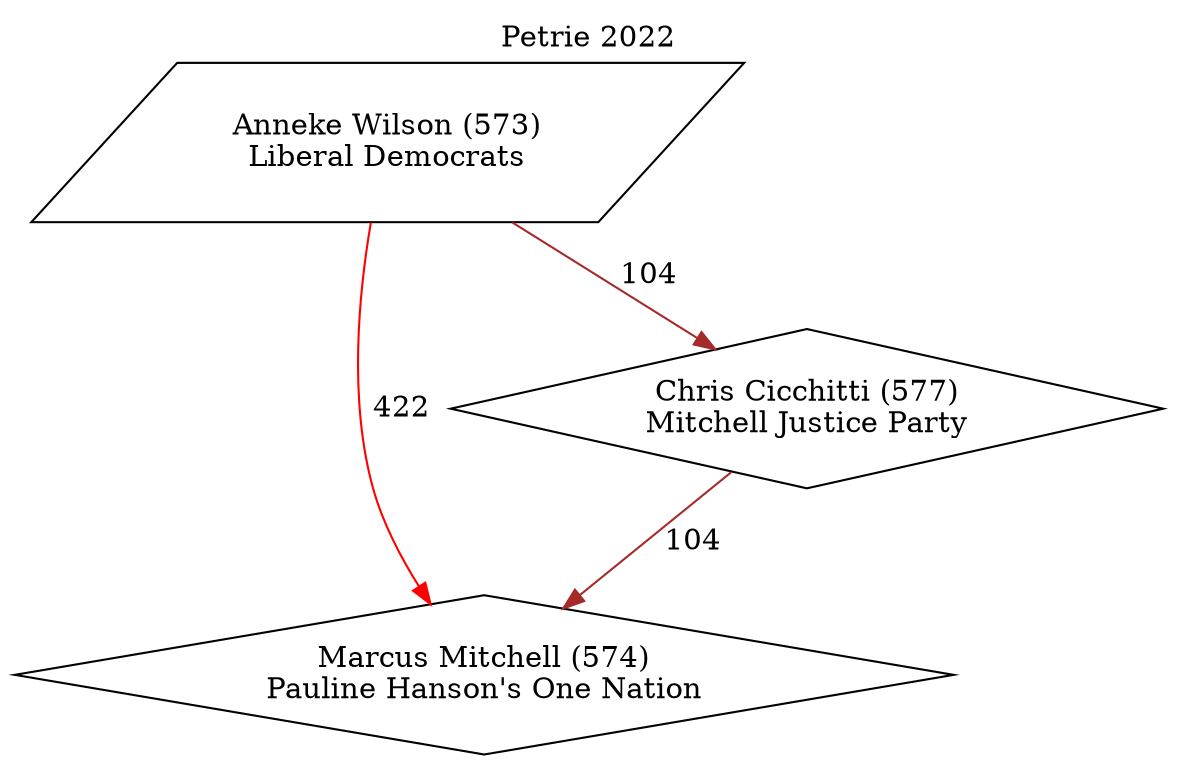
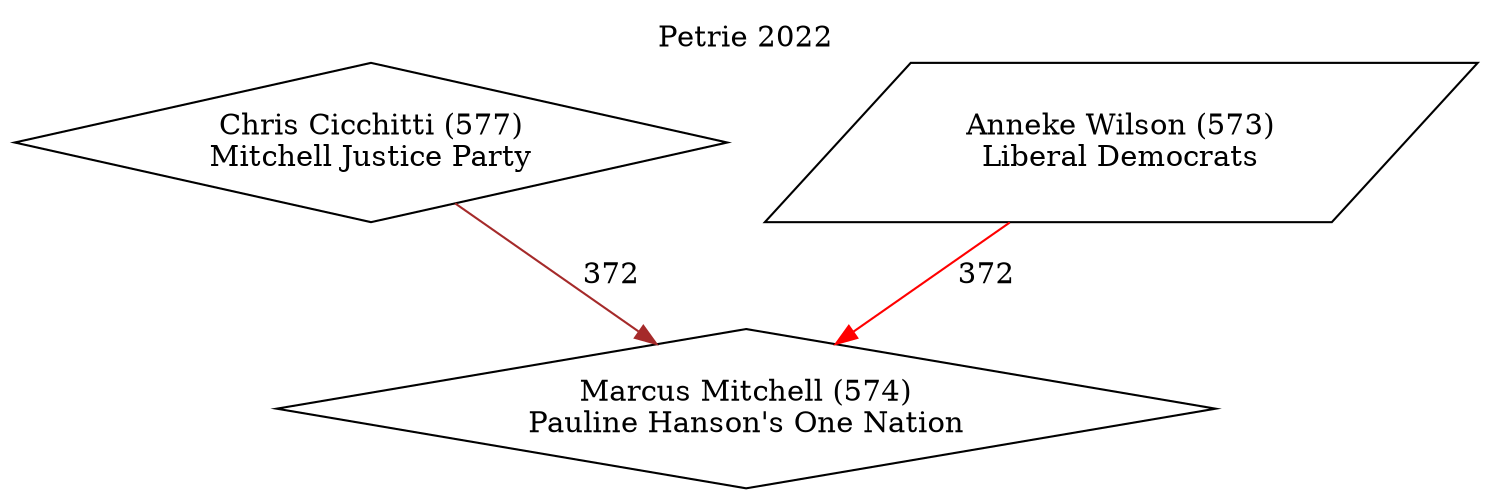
edge "Anneke Wilson (573) Liberal Democrats" -> "Chris Cicchitti (577) Mitchell Justice Party": removed, label "104"
edge "Anneke Wilson (573) Liberal Democrats" -> "Marcus Mitchell (574) Pauline Hanson's One Nation": label "422" -> "372"
edge "Chris Cicchitti (577) Mitchell Justice Party" -> "Marcus Mitchell (574) Pauline Hanson's One Nation": label "104" -> "372"
